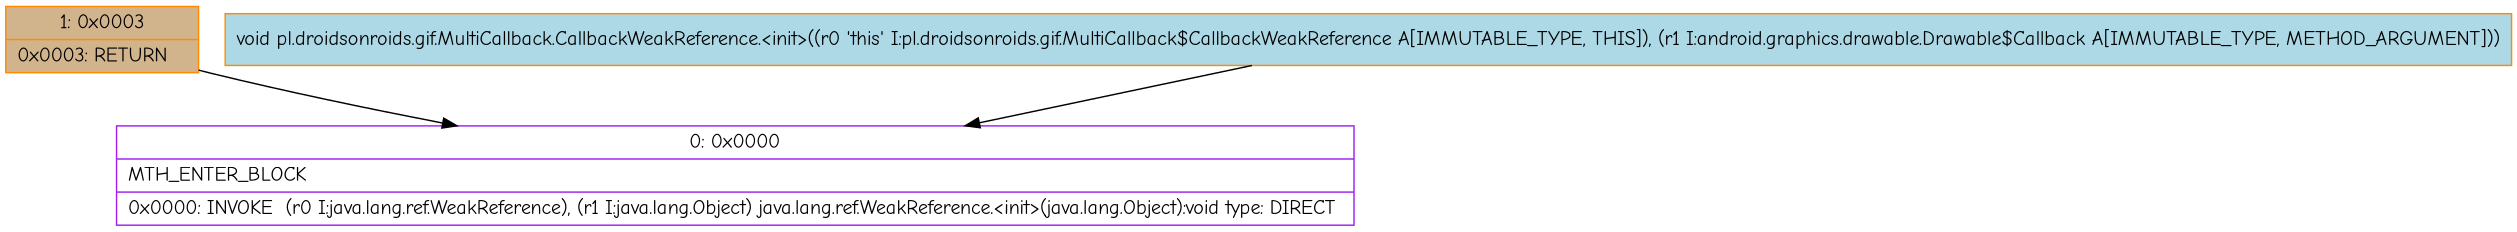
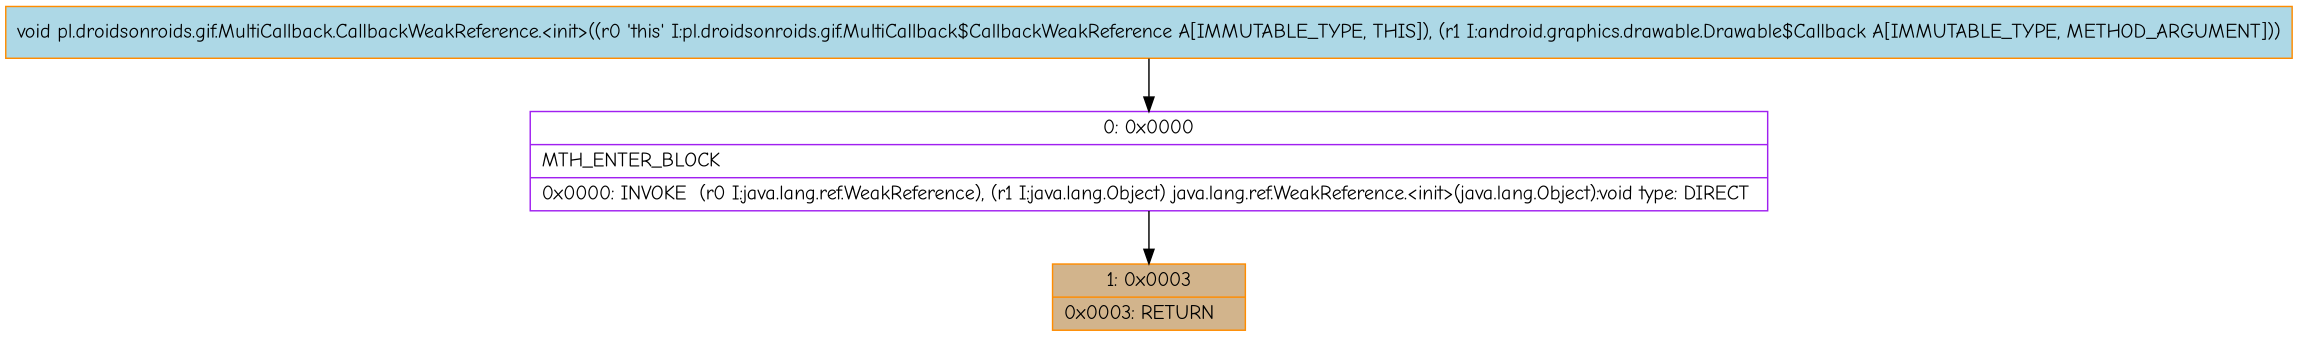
edge "1: 0x0003" -> "0: 0x0000": reversed
